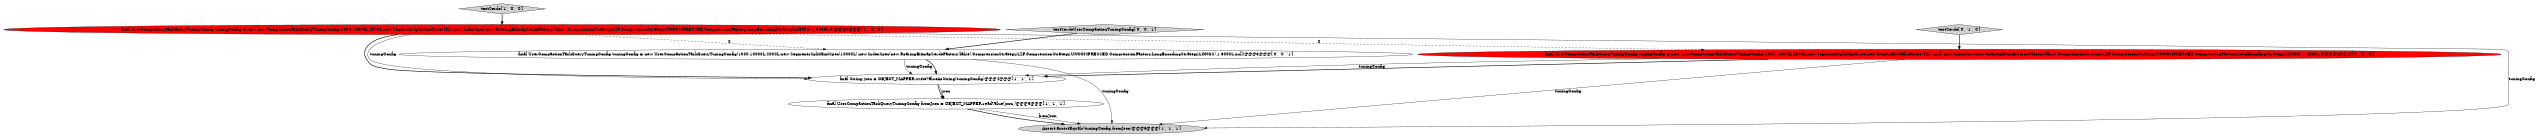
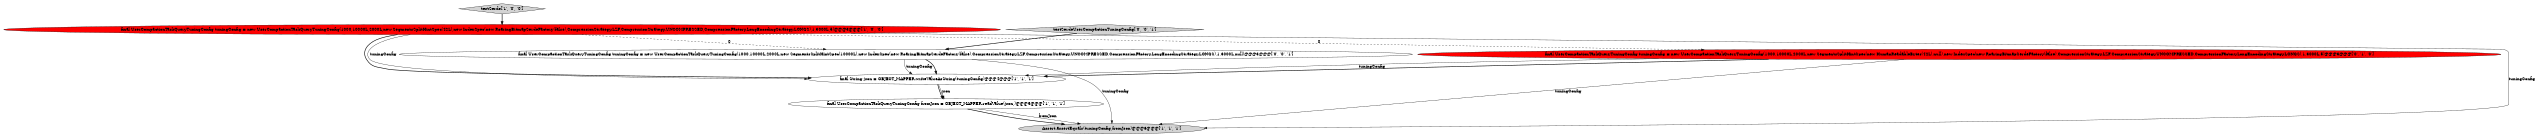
node "testSerde['0', '1', '0']": removed
